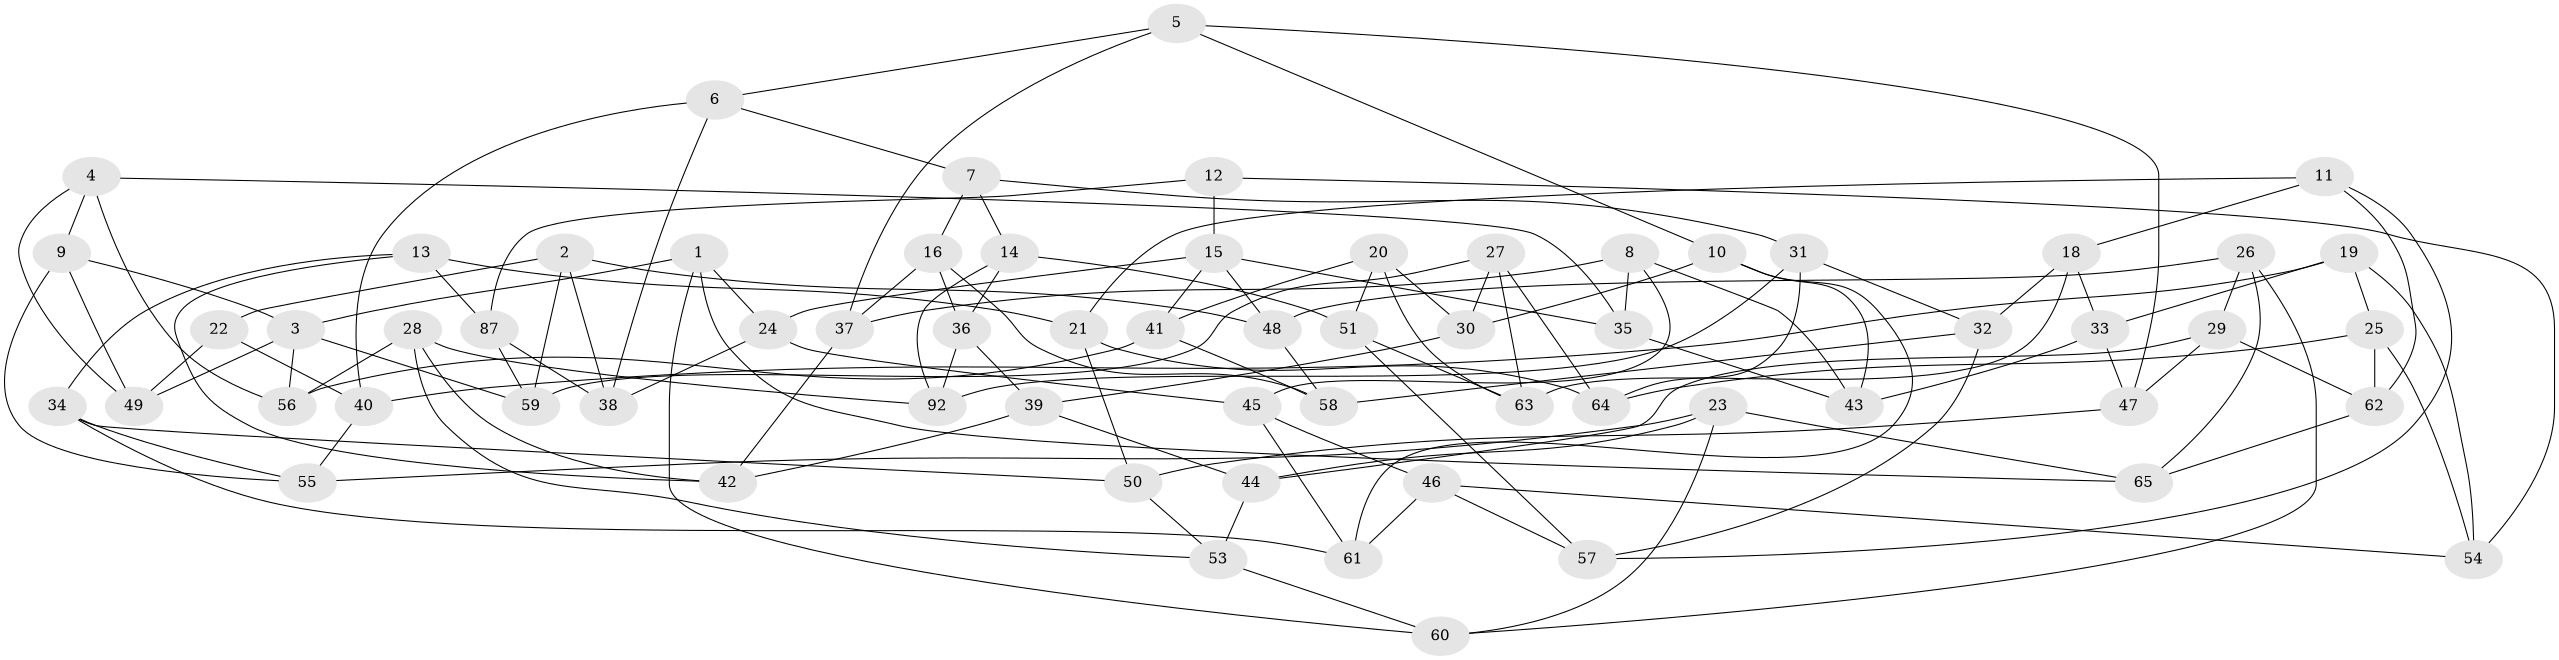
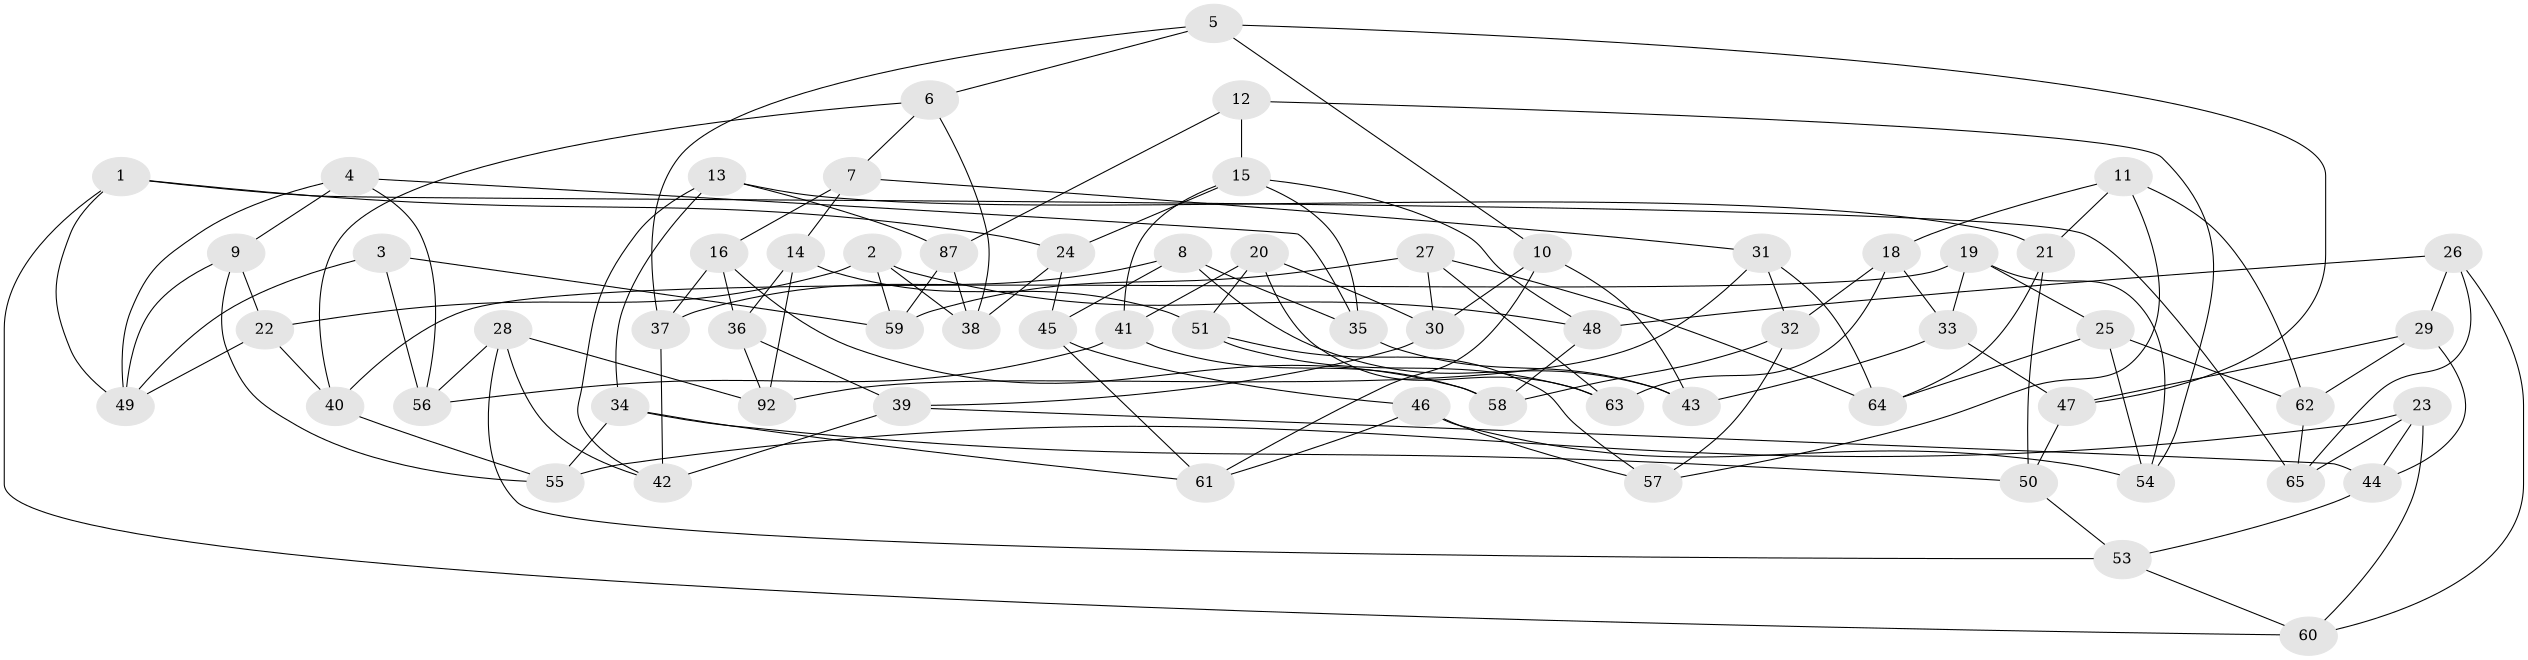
edge "9" -- "3": now "9" -- "22"
edge "1" -- "3": now "1" -- "49"
